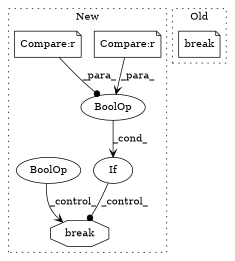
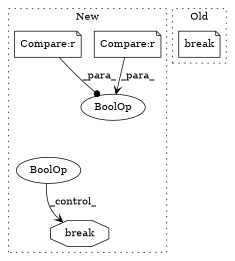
node "If": removed
